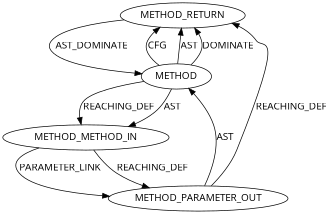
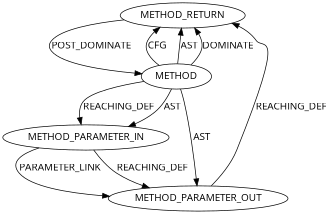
edge "METHOD_RETURN" -> "METHOD": label "AST_DOMINATE" -> "POST_DOMINATE"
node "METHOD_METHOD_IN": label "METHOD_METHOD_IN" -> "METHOD_PARAMETER_IN"
edge "METHOD_PARAMETER_OUT" -> "METHOD": reversed
